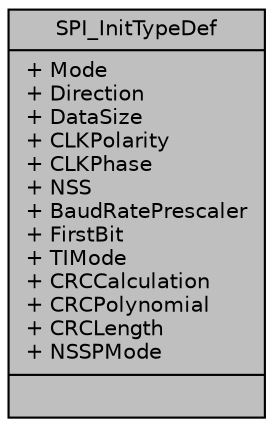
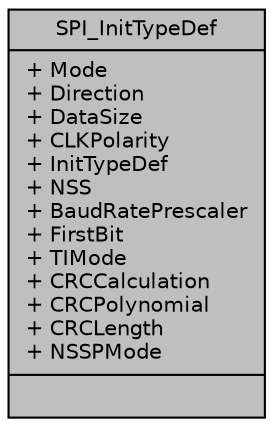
node "SPI_InitTypeDef": text "+ CLKPhase" -> "+ InitTypeDef"
